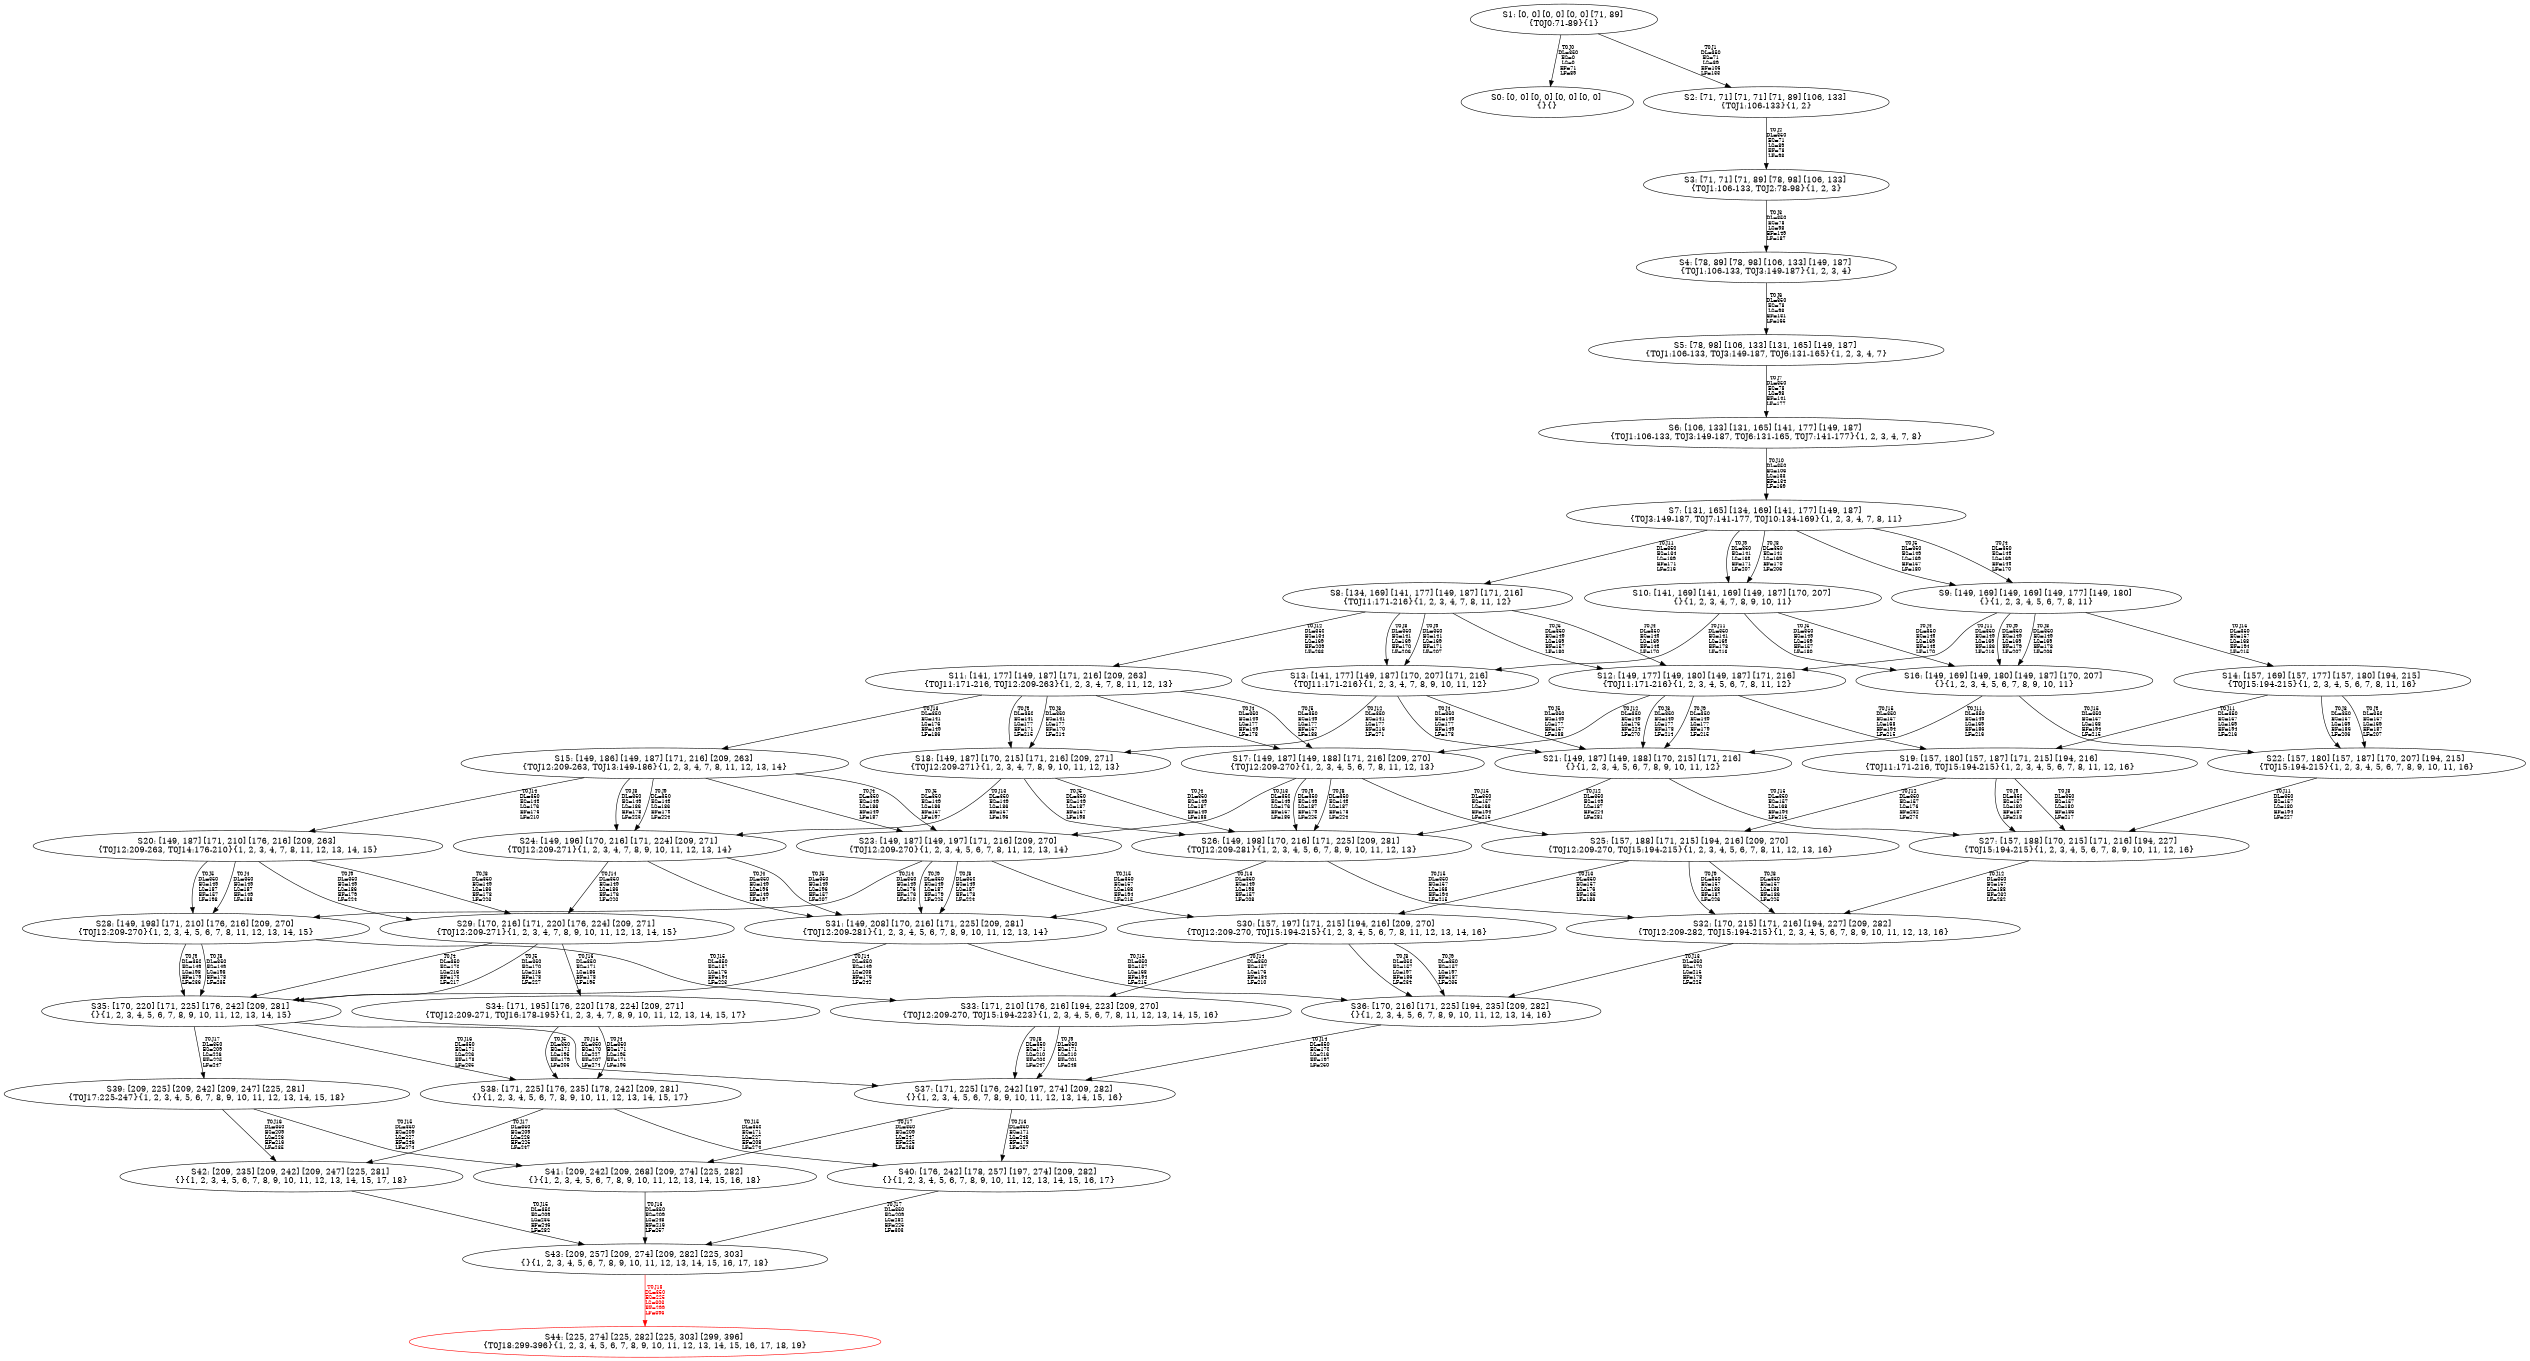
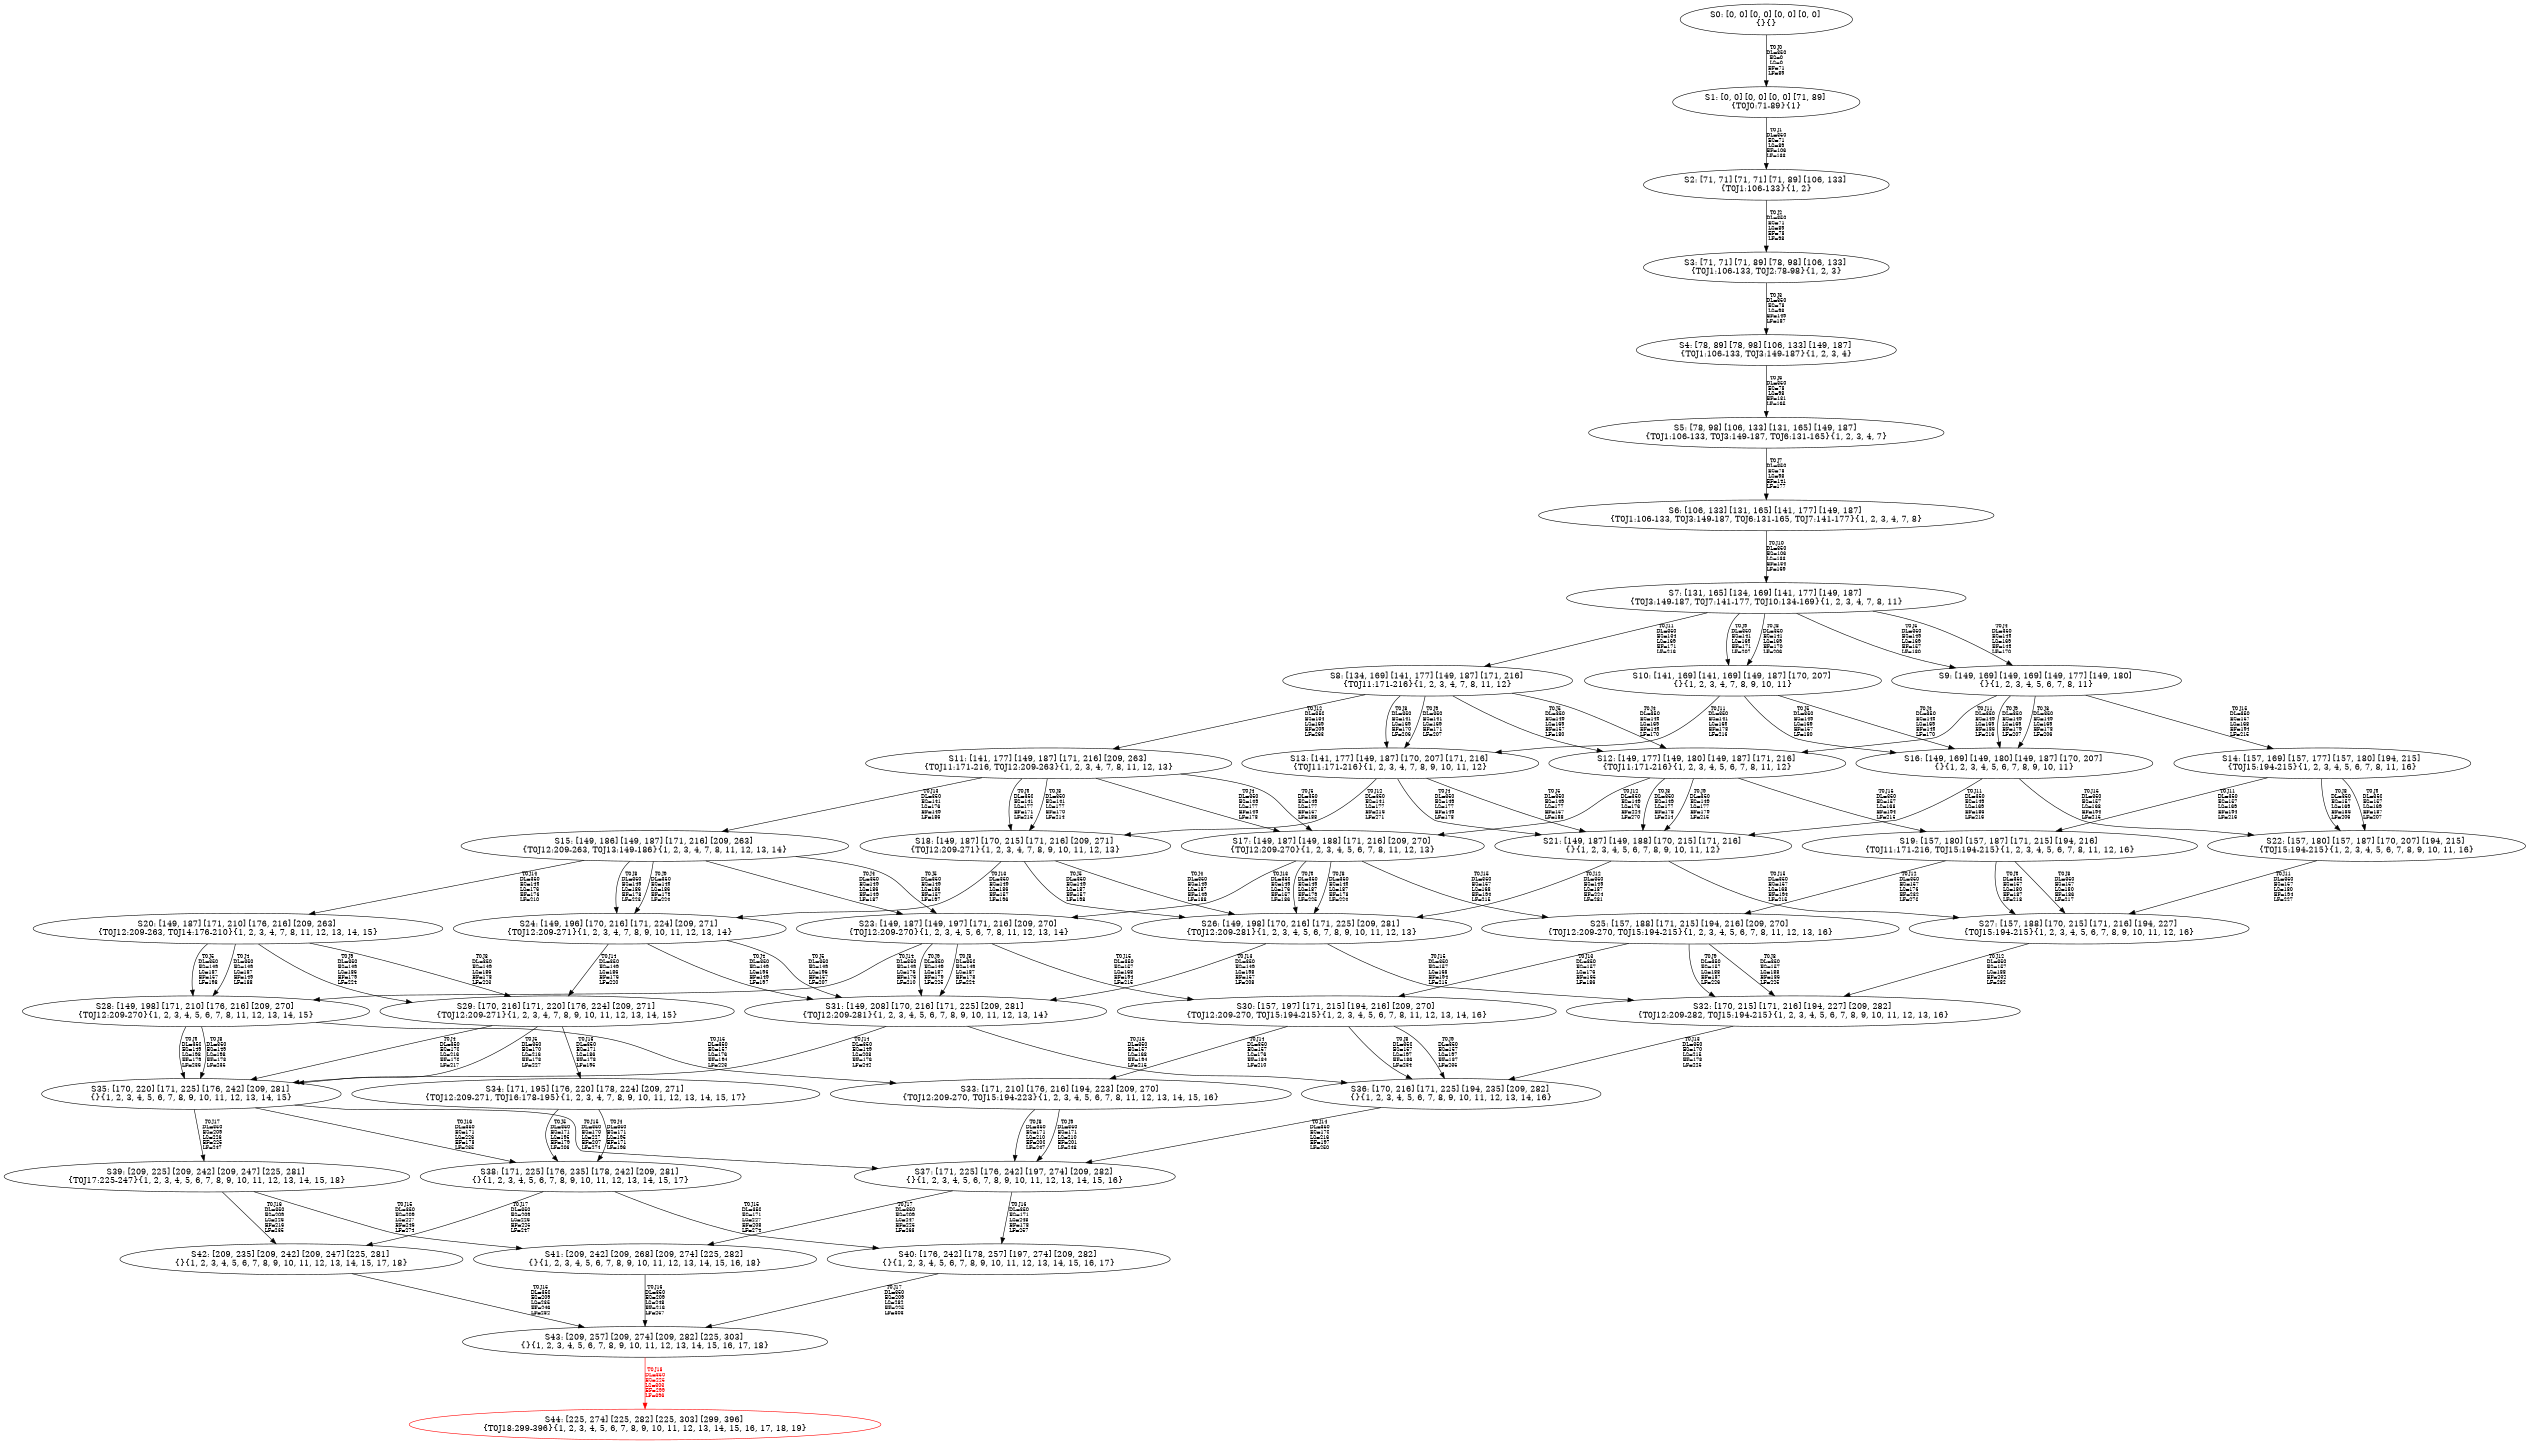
edge "S1: [0, 0] [0, 0] [0, 0] [71, 89] {T0J0:71-89}{1}" -> "S0: [0, 0] [0, 0] [0, 0] [0, 0] {}{}": reversed
